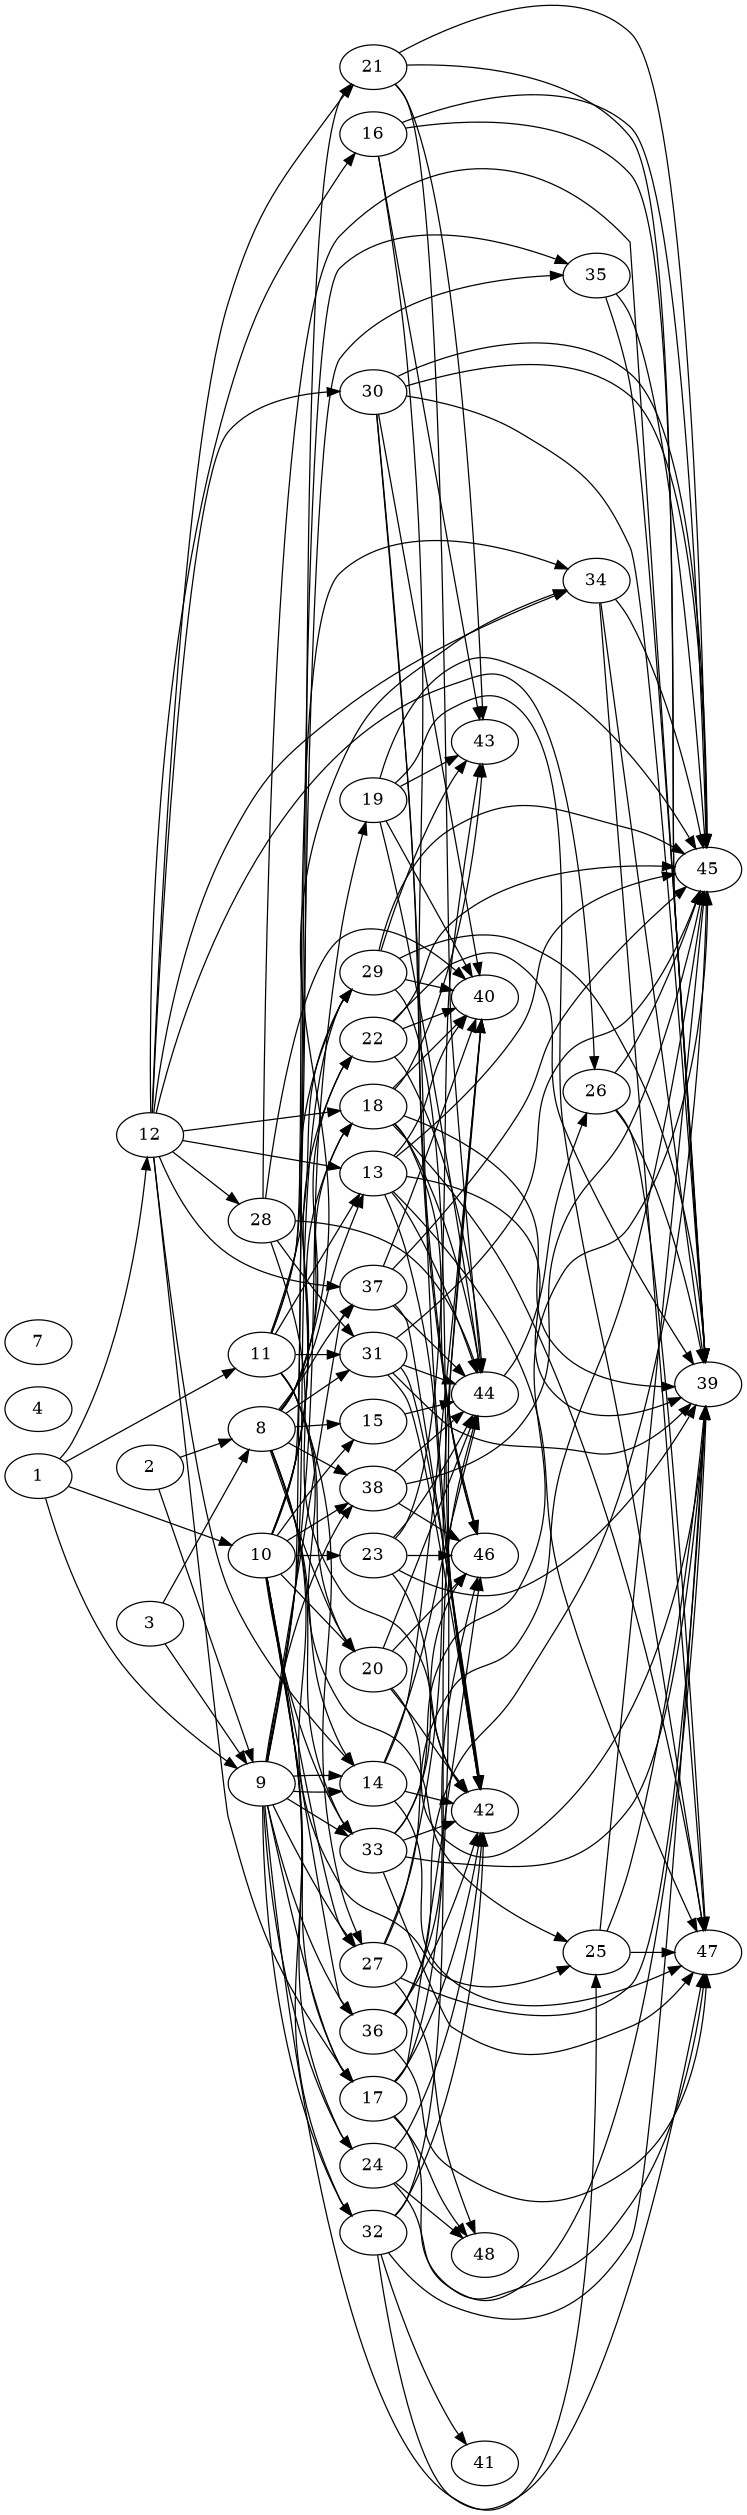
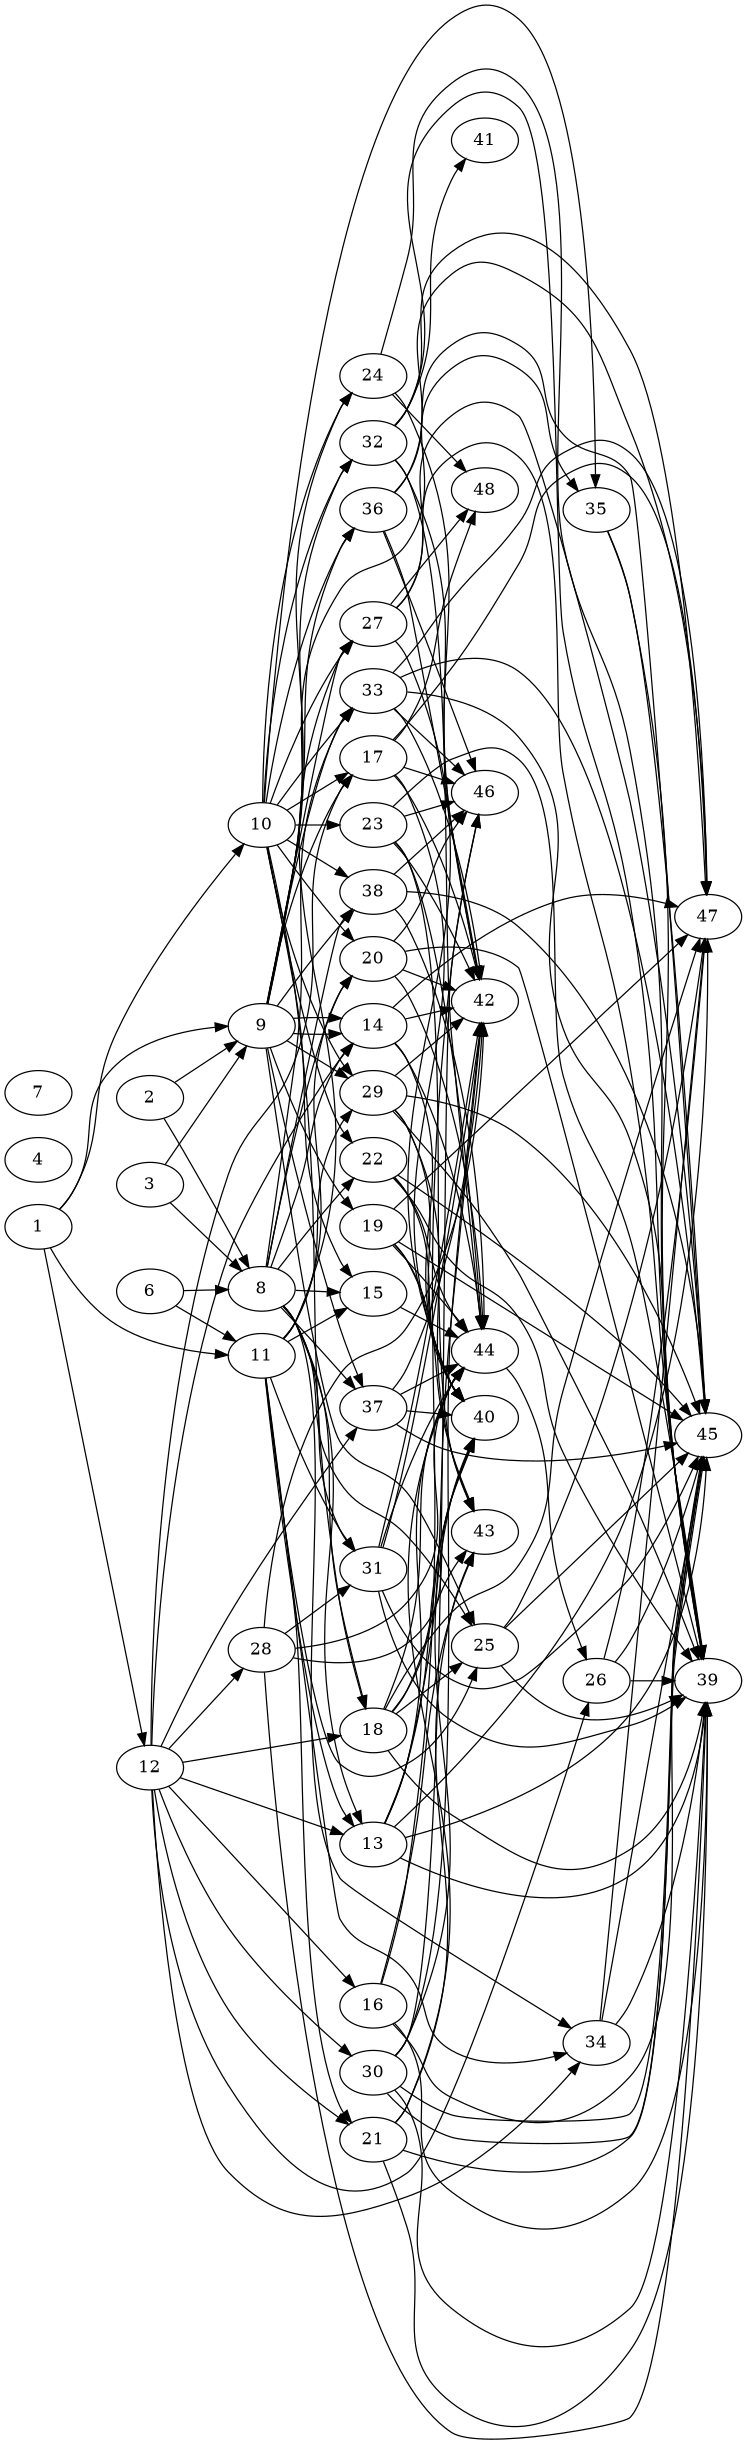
node "6": added
edge "18" -> "46": now "18" -> "25"
edge "11" -> "15": added
